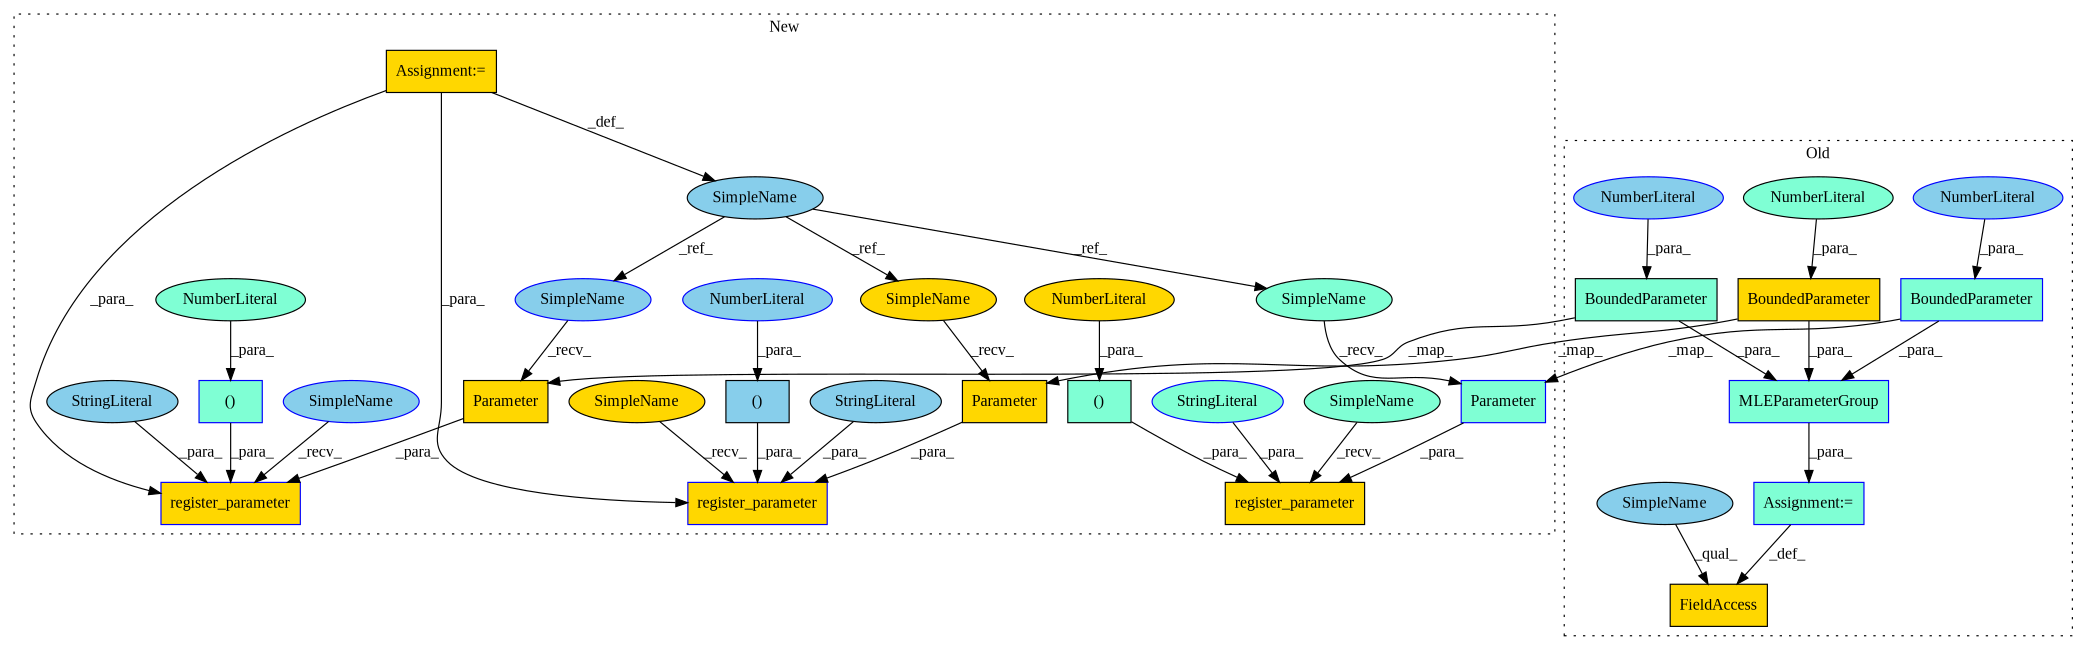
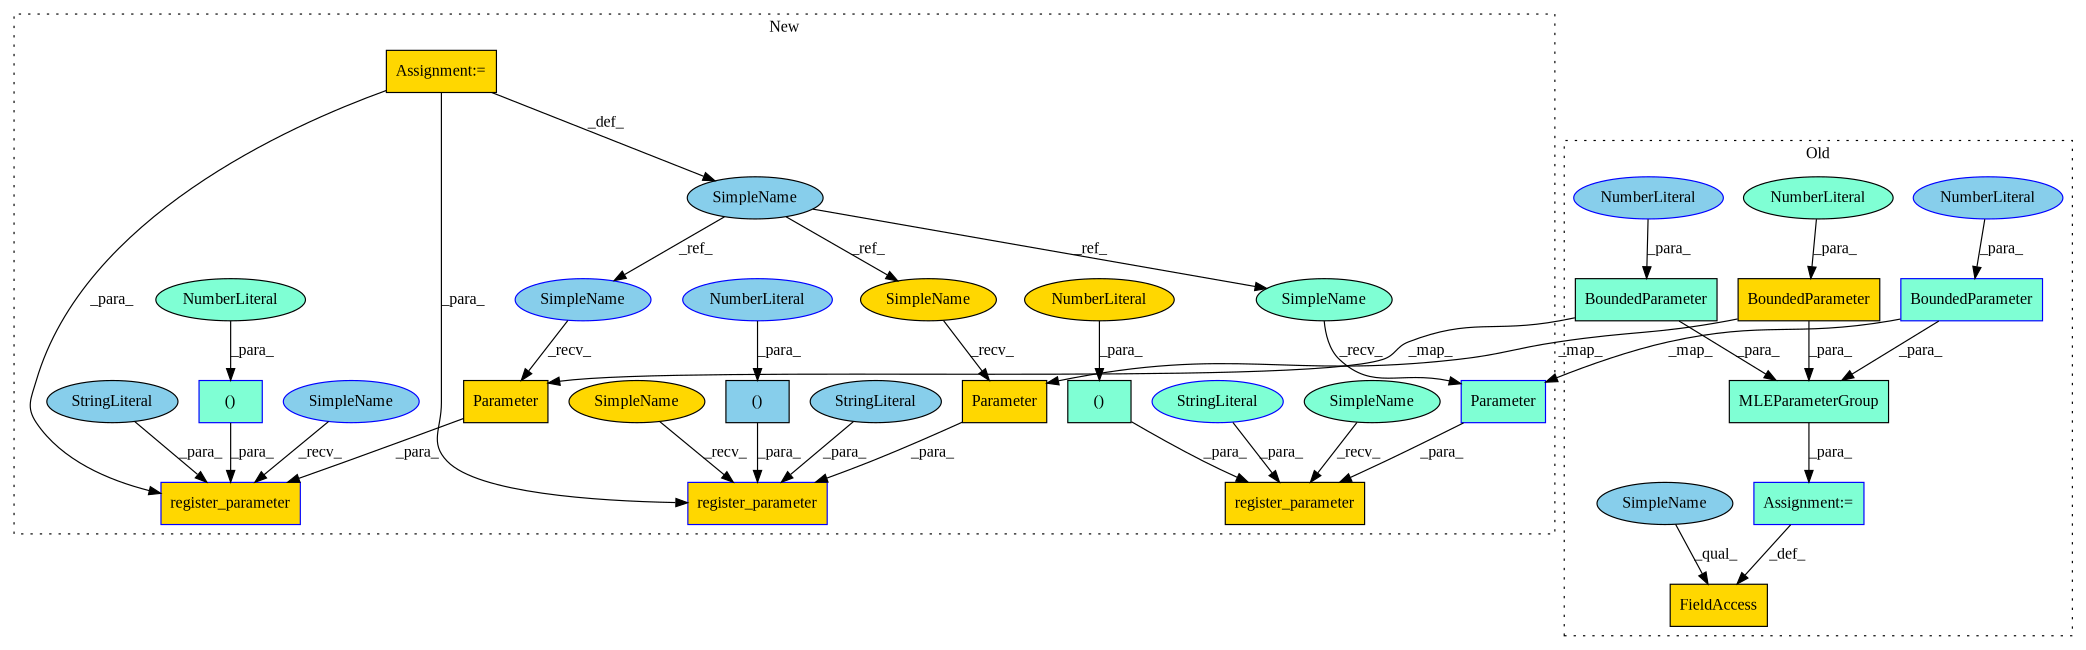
node "MLEParameterGroup": color blue -> black
